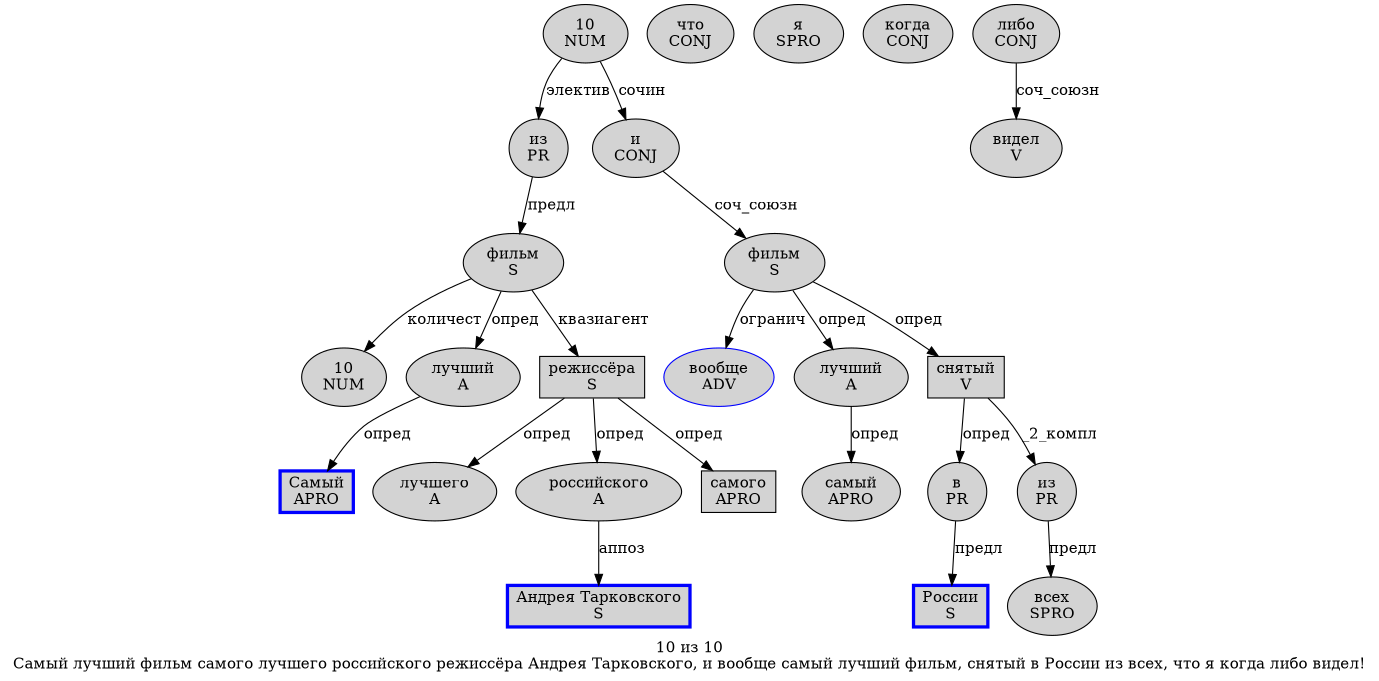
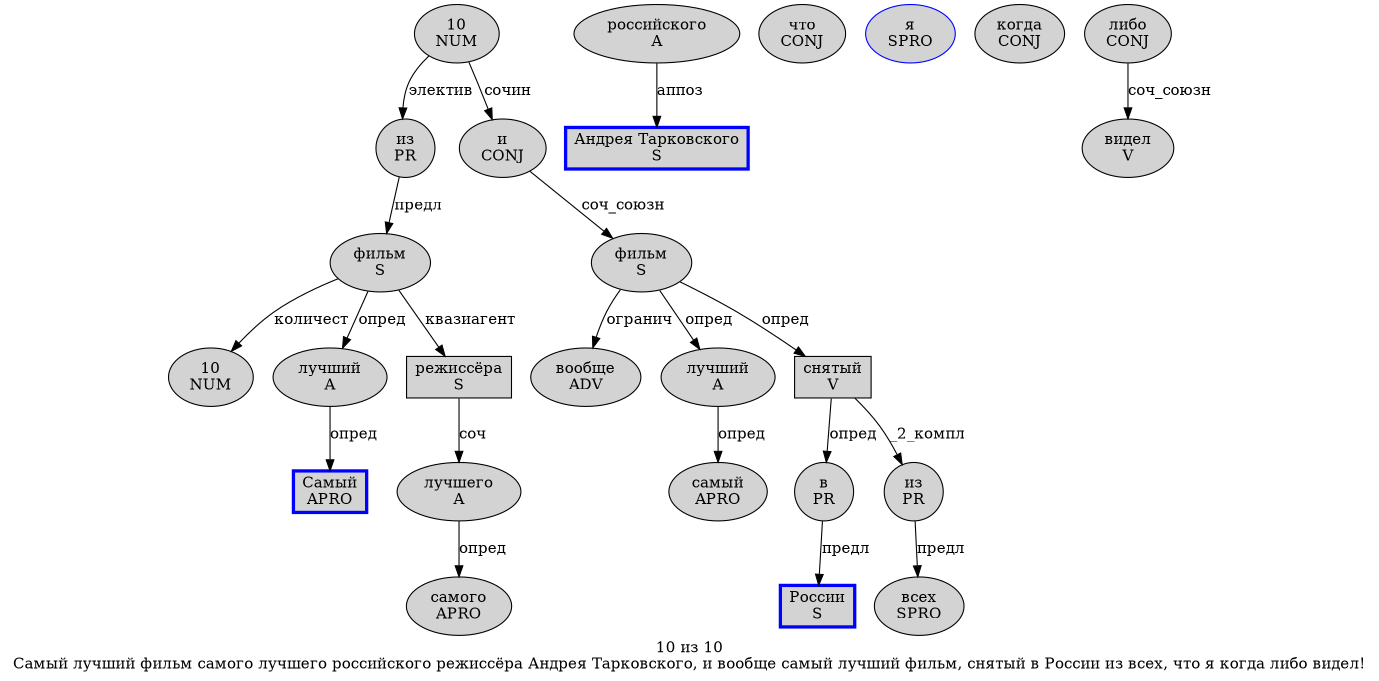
node "я SPRO": color black -> blue
node "вообще ADV": color blue -> black
edge "режиссёра S" -> "российского A": removed, label "опред"
edge "режиссёра S" -> "самого APRO": now "лучшего A" -> "самого APRO"
edge "режиссёра S" -> "лучшего A": label "опред" -> "соч"
node "самого APRO": shape box -> ellipse
